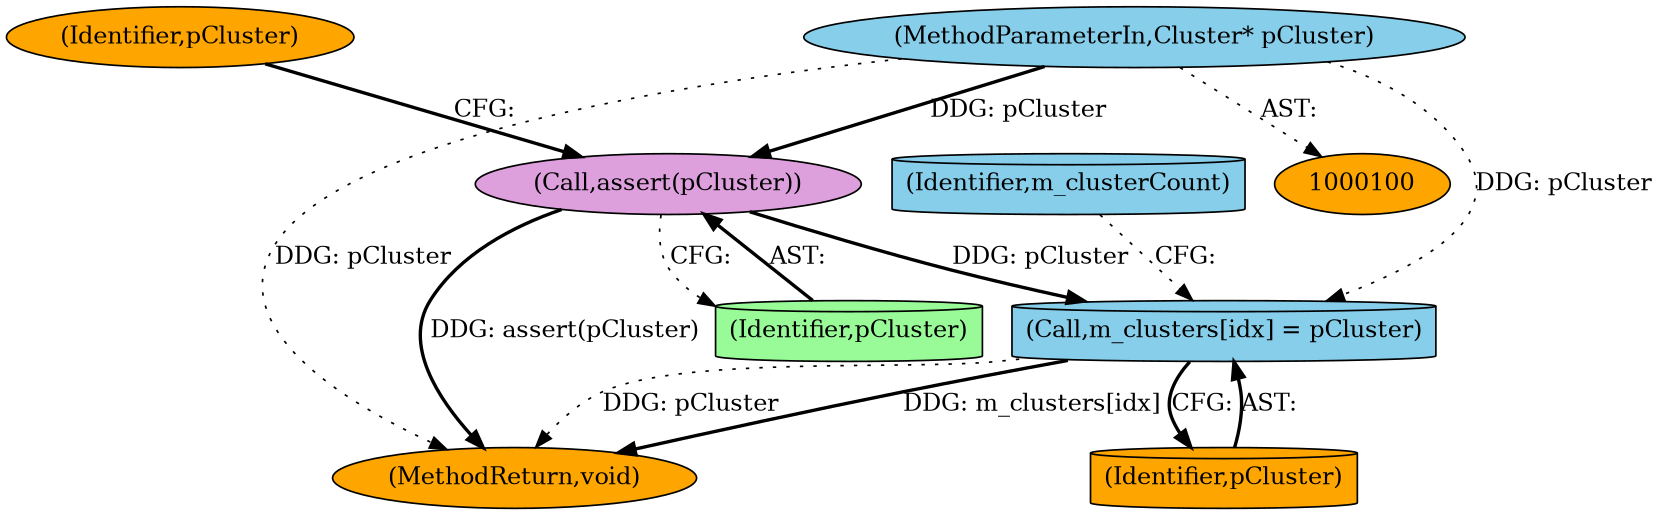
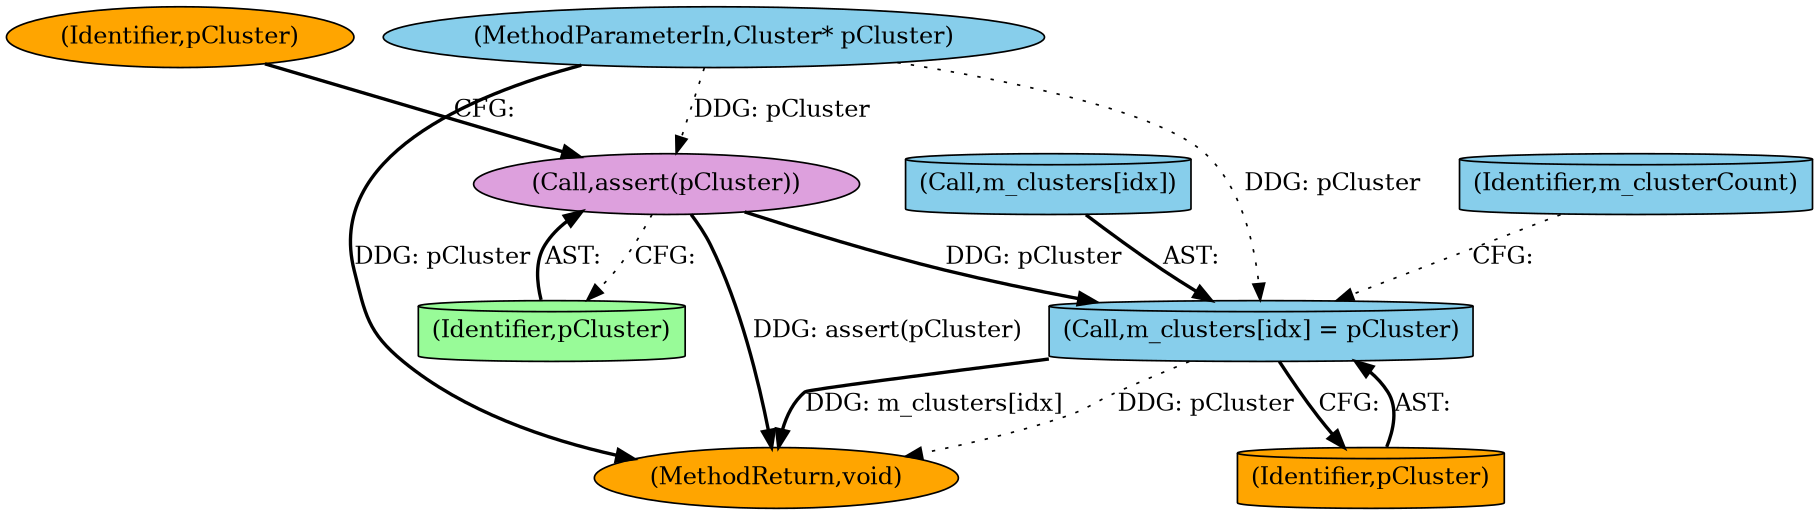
edge "(MethodParameterIn,Cluster* pCluster)" -> "(Call,assert(pCluster))": style bold -> dotted
edge "(MethodParameterIn,Cluster* pCluster)" -> "(MethodReturn,void)": style dotted -> bold
node "(Call,m_clusters[idx])": added
node "1000100": removed
